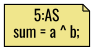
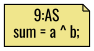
node "5:AS sum = a ^ b;": label "5:AS sum = a ^ b;" -> "9:AS sum = a ^ b;"
